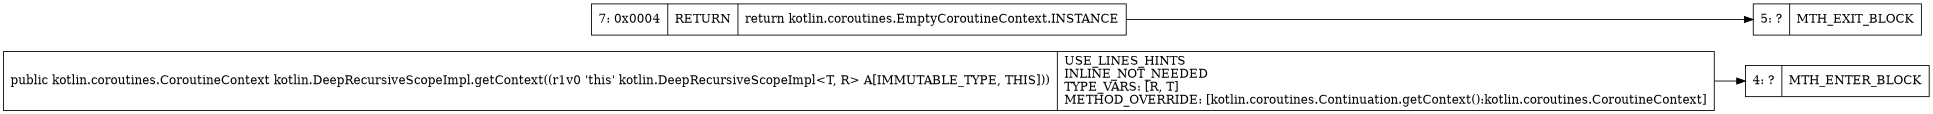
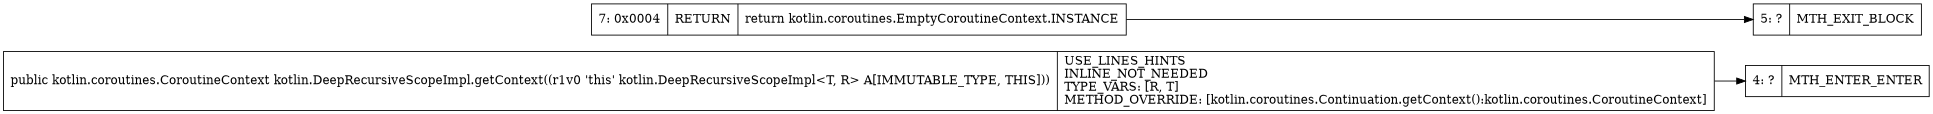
node "4: ?": text "MTH_ENTER_BLOCK" -> "MTH_ENTER_ENTER"
